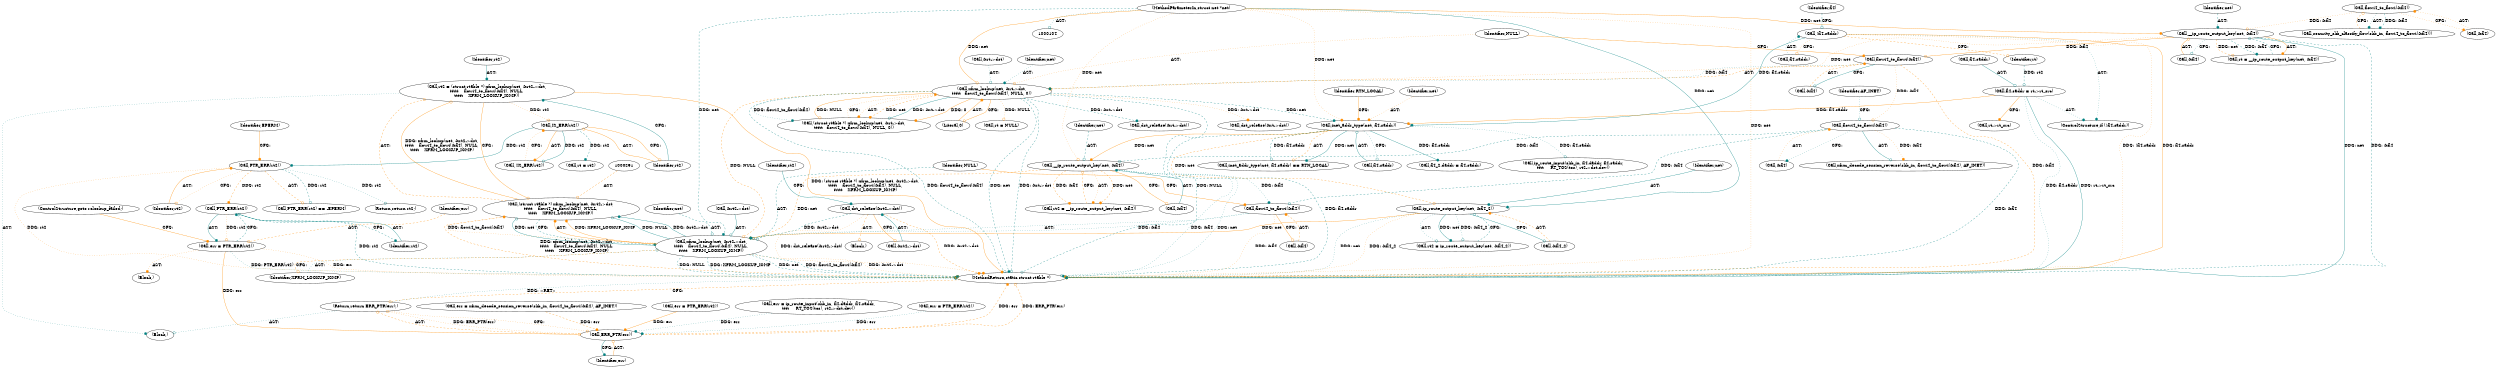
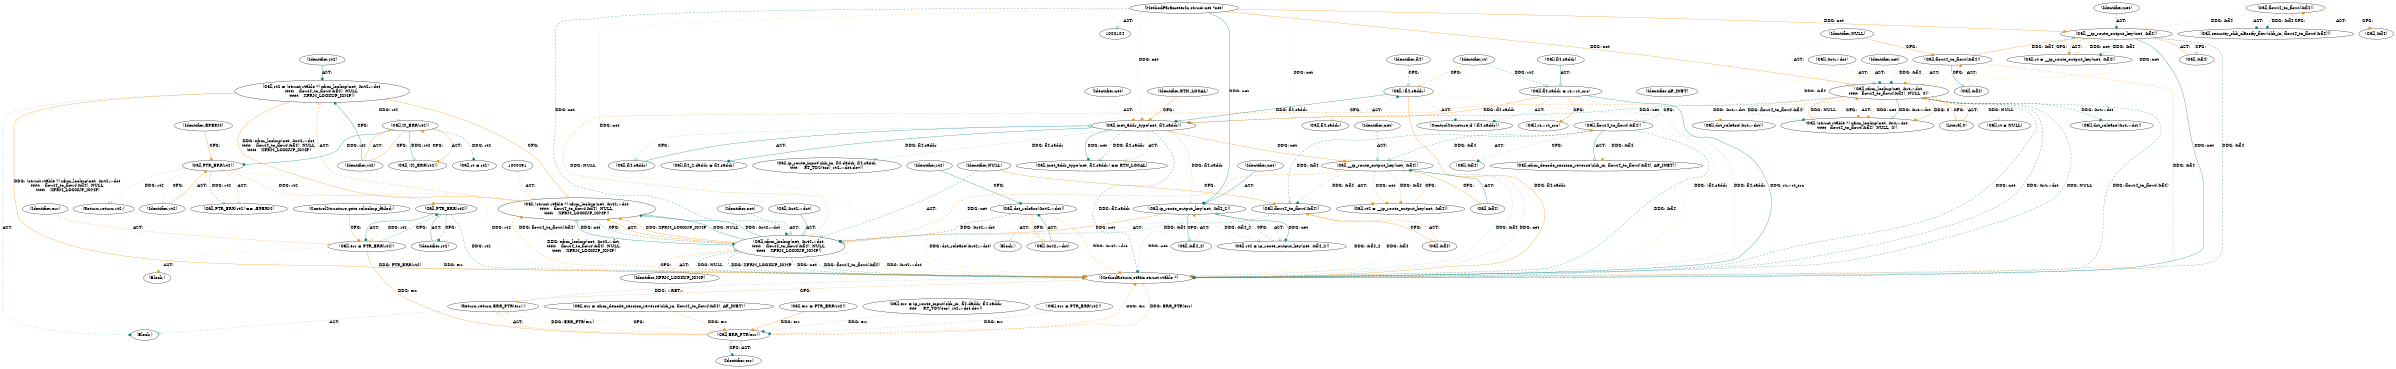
edge "(Call,!fl4.saddr)" -> "(Identifier,rt)": reversed
edge "(Call,inet_addr_type(net, fl4.saddr))" -> "(Call,ip_route_output_key(net, &fl4_2))": label "DDG: net" -> "DDG: fl4.saddr"
